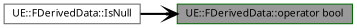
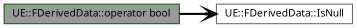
edge "UE::FDerivedData::IsNull" -> "UE::FDerivedData::operator bool": reversed
